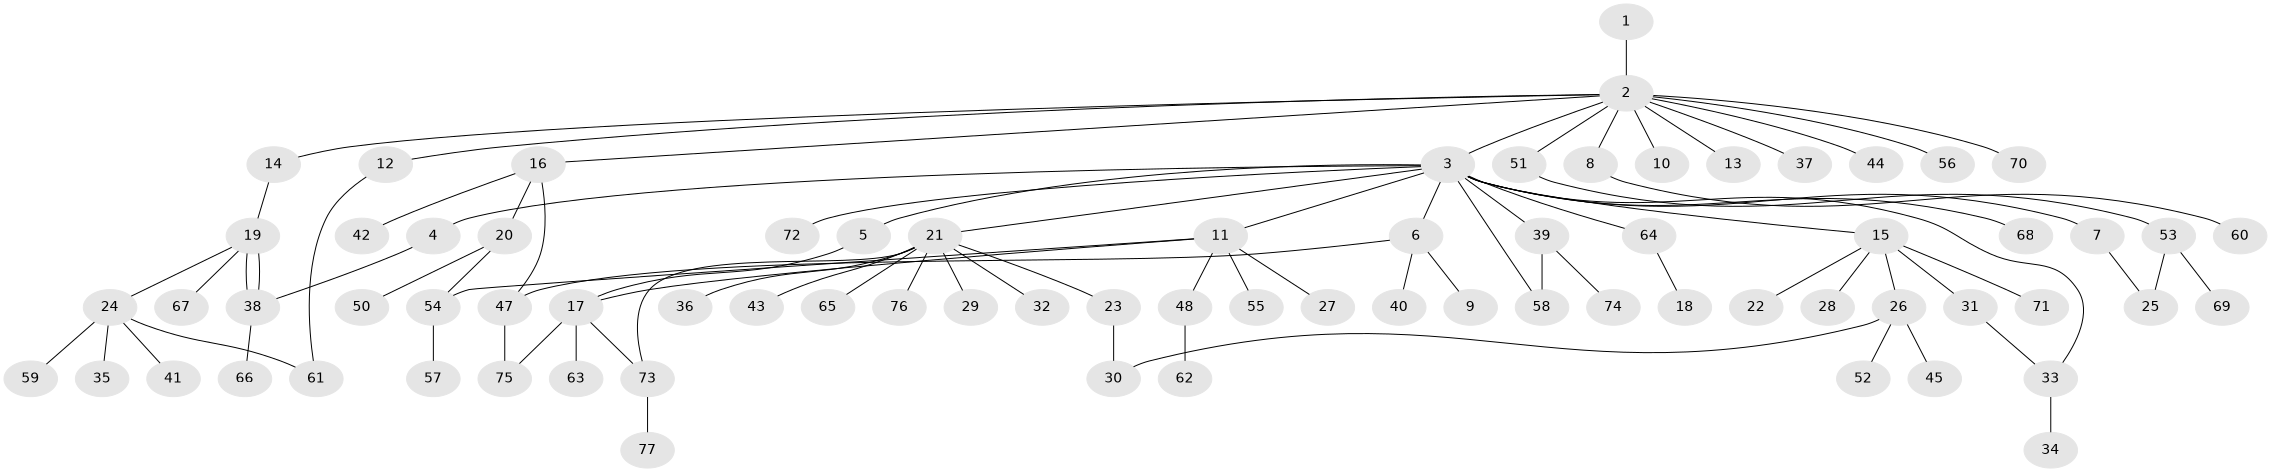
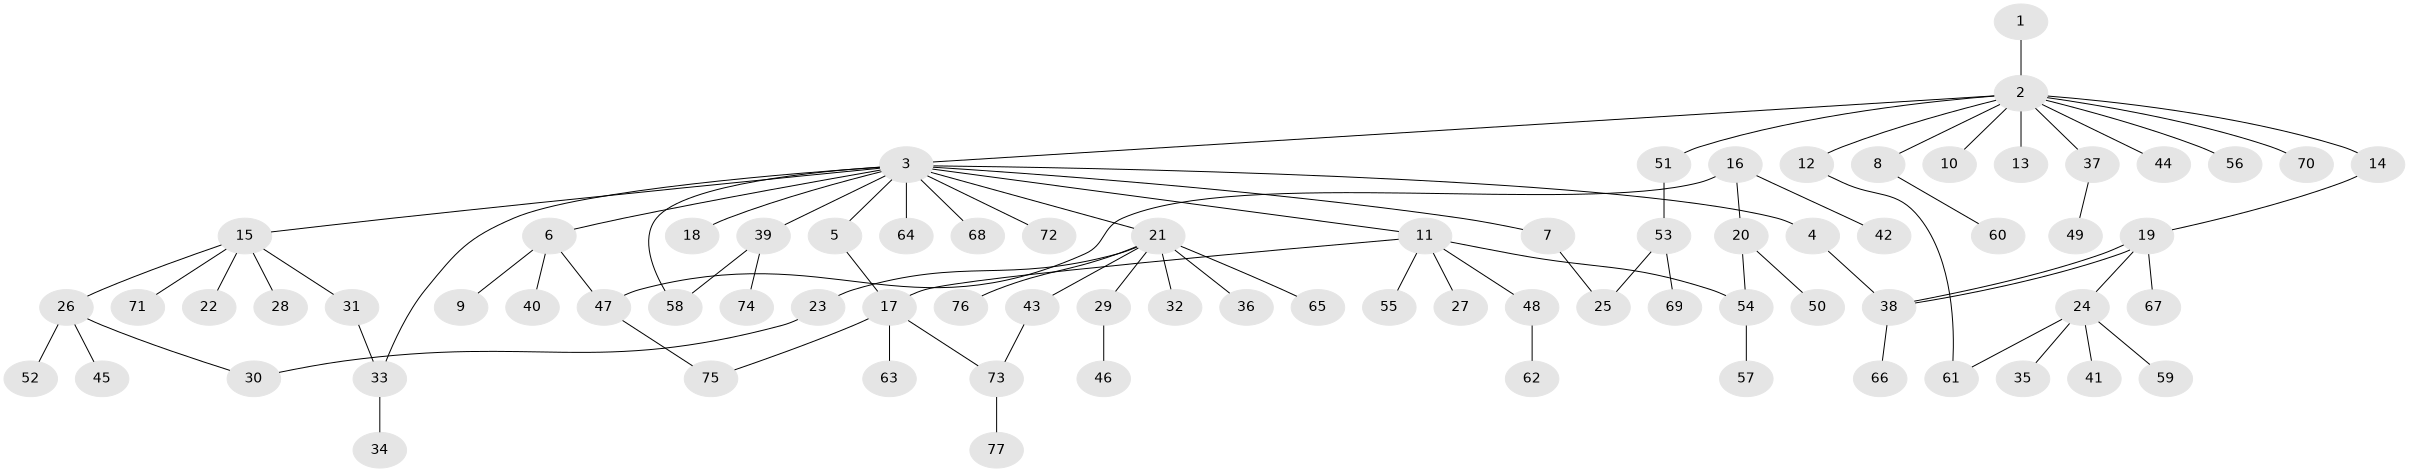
edge "2" -- "16": removed
node "49": added
edge "21" -- "73": now "43" -- "73"
edge "64" -- "18": now "3" -- "18"
node "46": added
